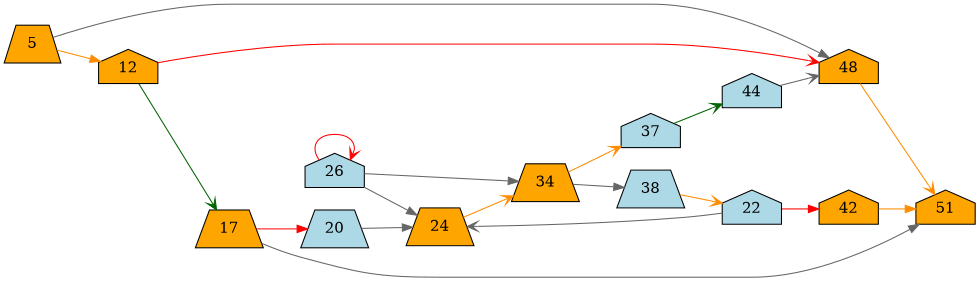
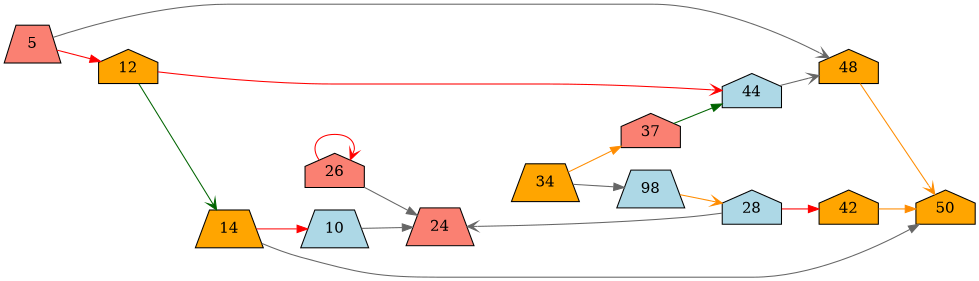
edge "5" -> "48": arrowhead normal -> vee
node "5": fillcolor orange -> salmon
edge "12" -> "48": now "12" -> "44"
edge "5" -> "12": color darkorange -> red
edge "37" -> "44": arrowhead vee -> normal
node "37": fillcolor lightblue -> salmon
edge "34" -> "37": arrowhead vee -> normal
node "26": fillcolor lightblue -> salmon
edge "26" -> "34": removed
node "38": label "38" -> "98"
edge "24" -> "34": removed
node "22": label "22" -> "28"
node "51": label "51" -> "50"
node "24": fillcolor orange -> salmon
node "17": label "17" -> "14"
node "20": label "20" -> "10"
